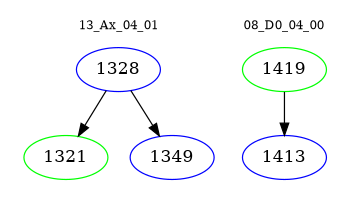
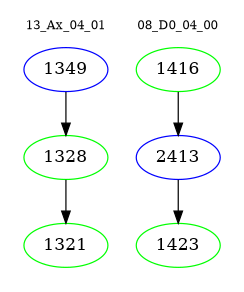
node "1328": color blue -> green
node "1419": label "1419" -> "1416"
edge "1328" -> "1349": reversed
node "1413": label "1413" -> "2413"
node "1423": added
